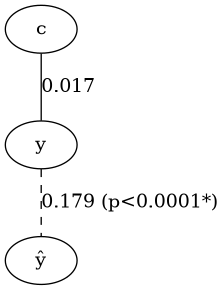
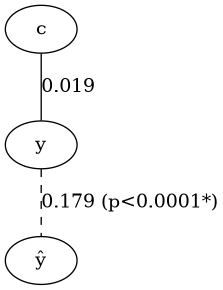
edge "c" -- "y": label "0.017" -> "0.019"
